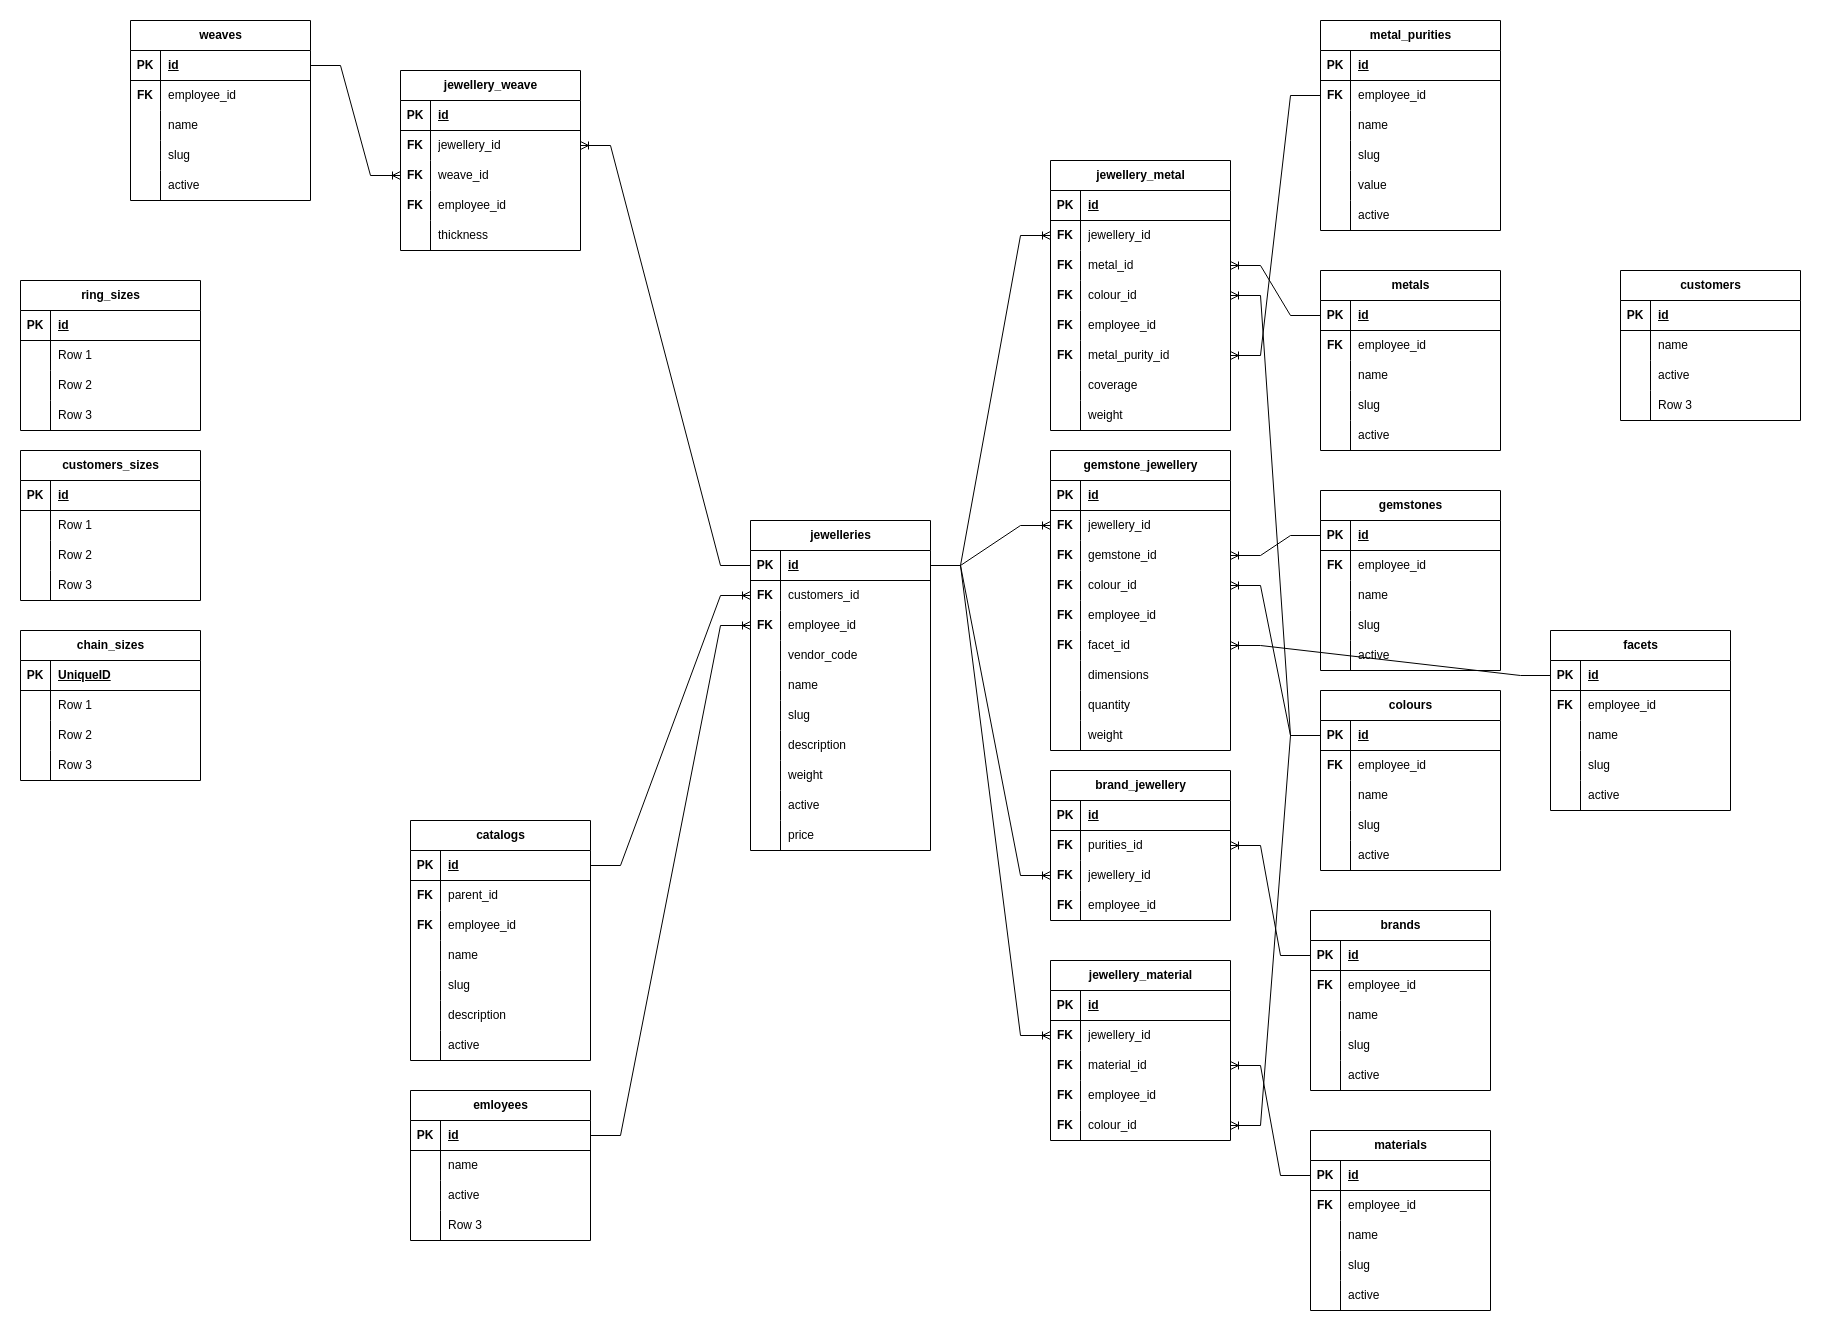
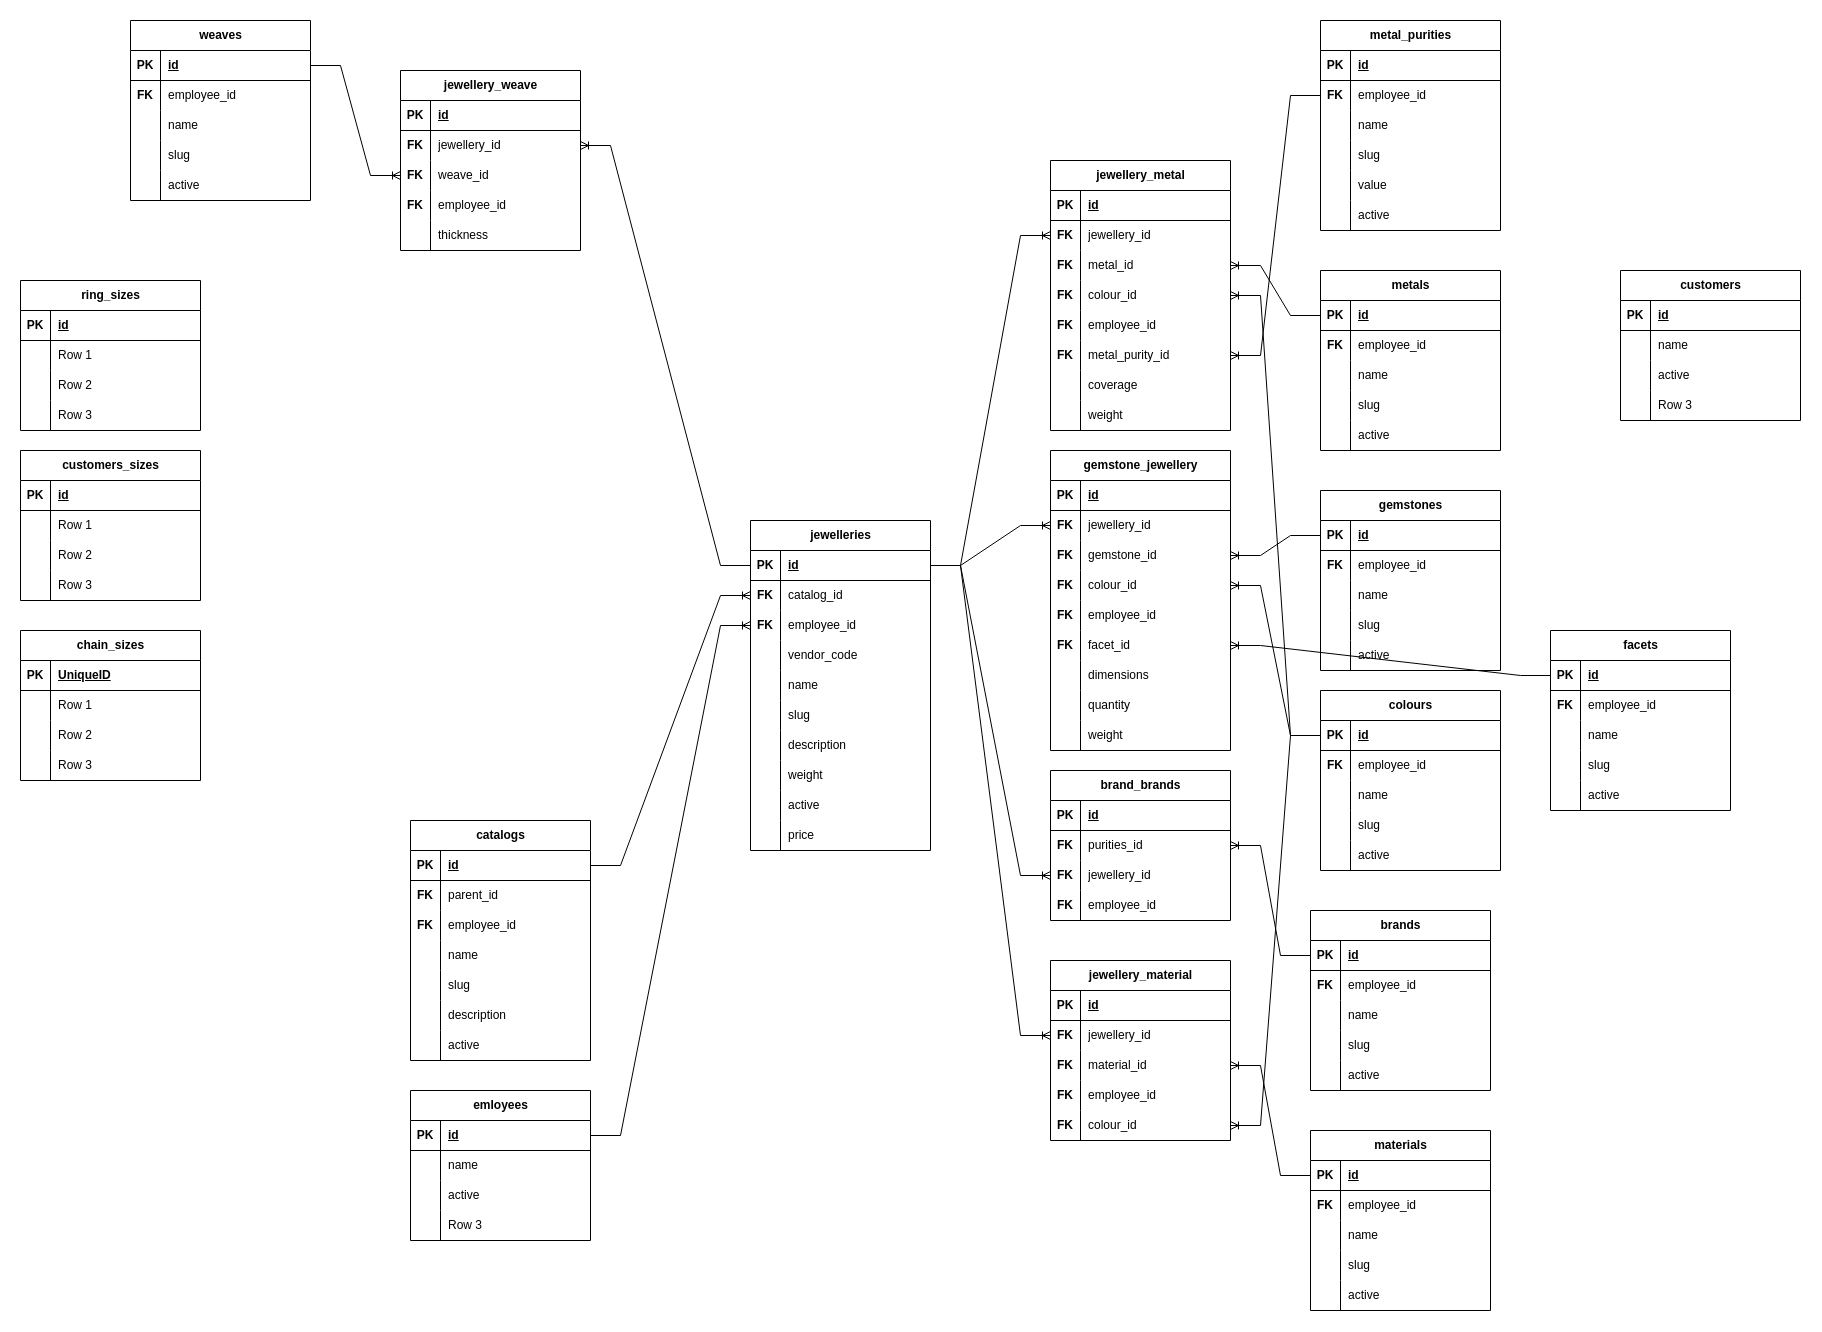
node "customers_id": label "customers_id" -> "catalog_id"
node "brand_jewellery": label "brand_jewellery" -> "brand_brands"
